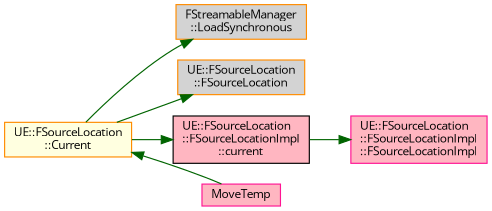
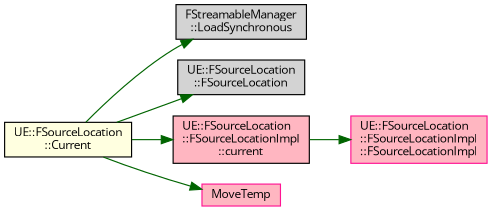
node "FStreamableManager ::LoadSynchronous": color darkorange -> black
node "UE::FSourceLocation ::FSourceLocation": color darkorange -> black
node "UE::FSourceLocation ::Current": color darkorange -> black
edge "MoveTemp" -> "UE::FSourceLocation ::Current": reversed
